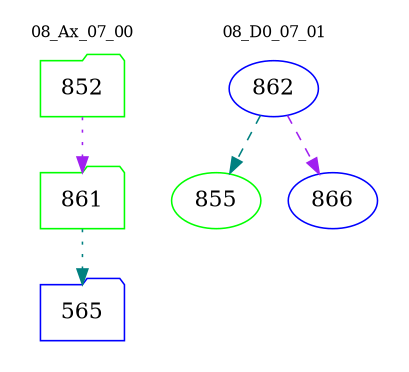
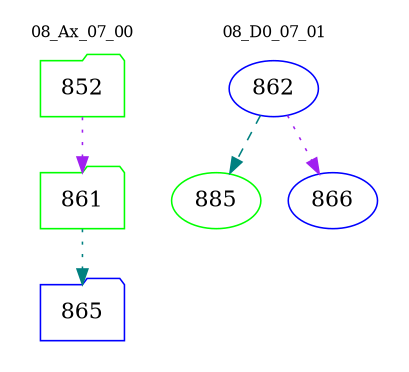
edge "862" -> "866": style dashed -> dotted
node "855": label "855" -> "885"
node "565": label "565" -> "865"
